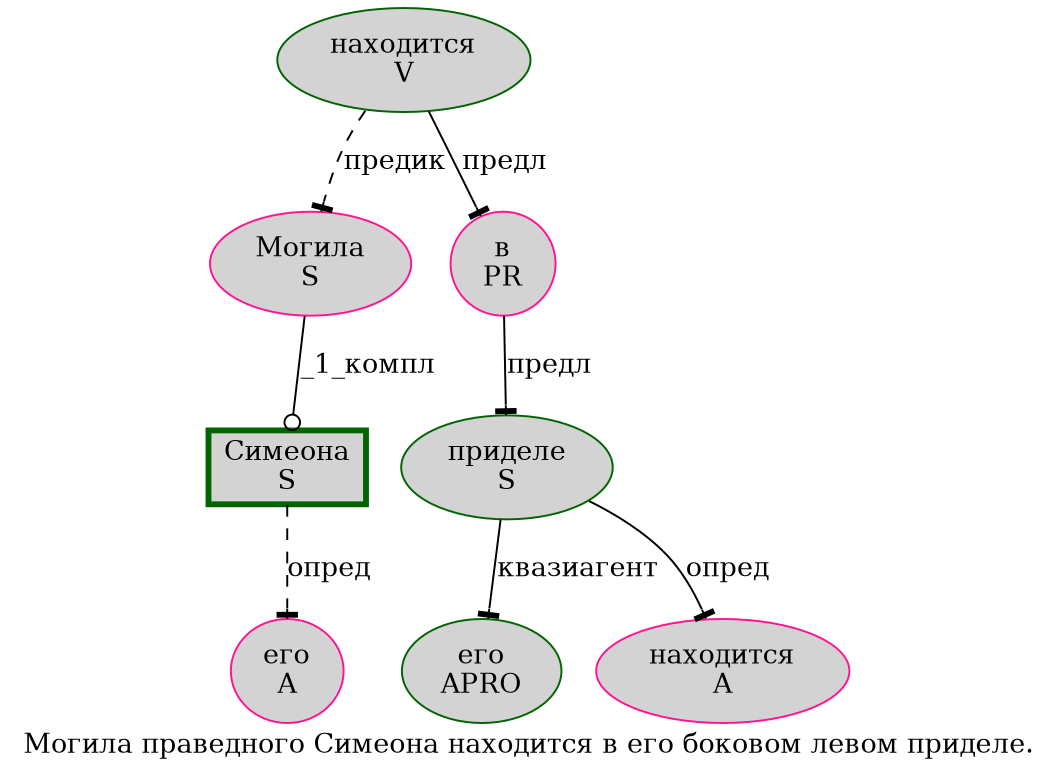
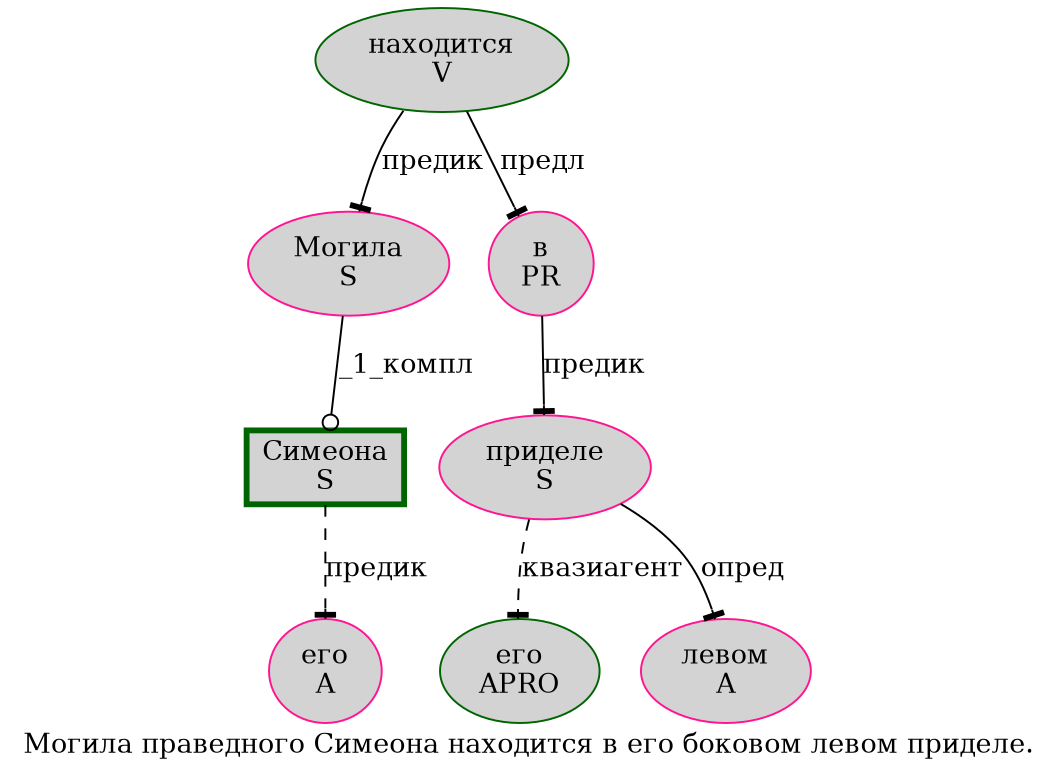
edge "находится V" -> "Могила S": style dashed -> solid
edge "в PR" -> "приделе S": label "предл" -> "предик"
node "приделе S": color darkgreen -> deeppink
edge "приделе S" -> "его APRO": style solid -> dashed
edge "Симеона S" -> "его A": label "опред" -> "предик"
node "находится A": label "находится A" -> "левом A"
